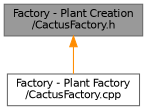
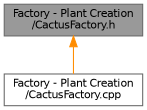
node "Factory - Plant Factory /CactusFactory.cpp": label "Factory - Plant Factory /CactusFactory.cpp" -> "Factory - Plant Creation /CactusFactory.cpp"
